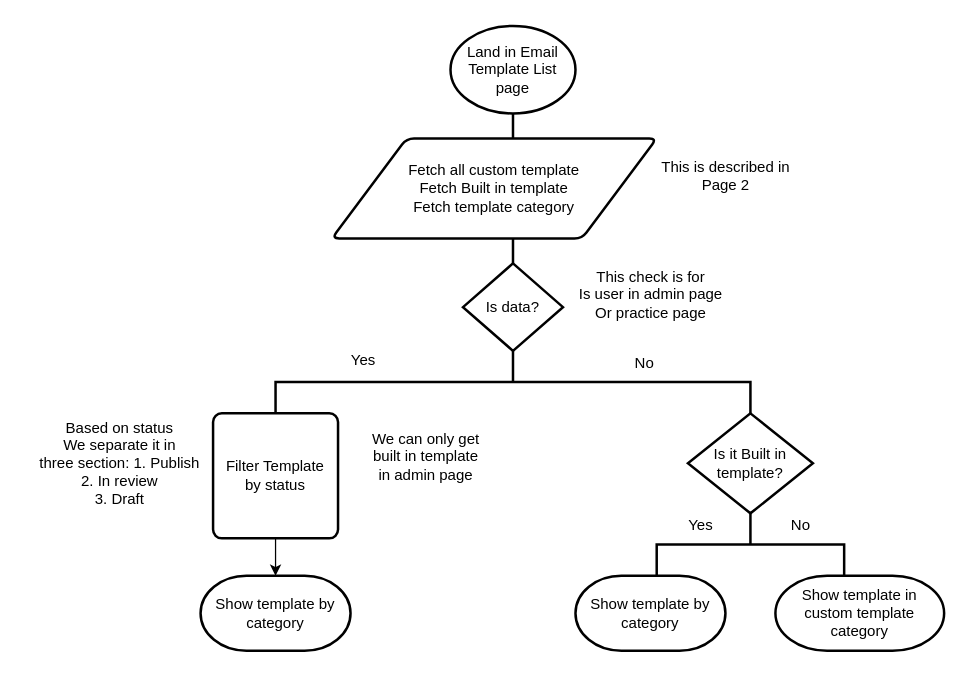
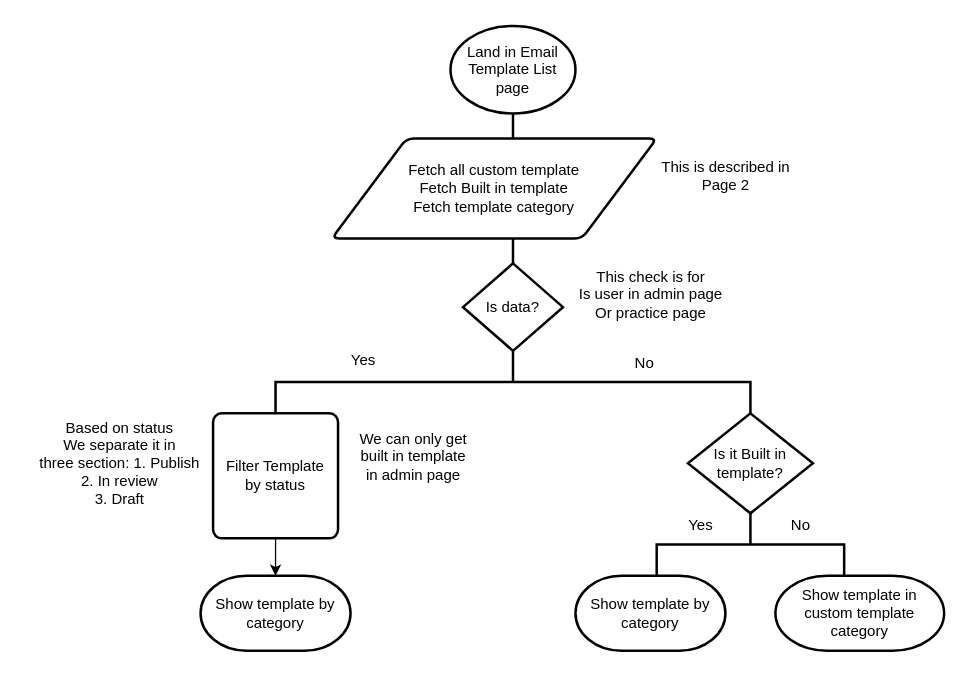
node "We can only get built in template in admin page": moved (426, 457) -> (413, 457)
